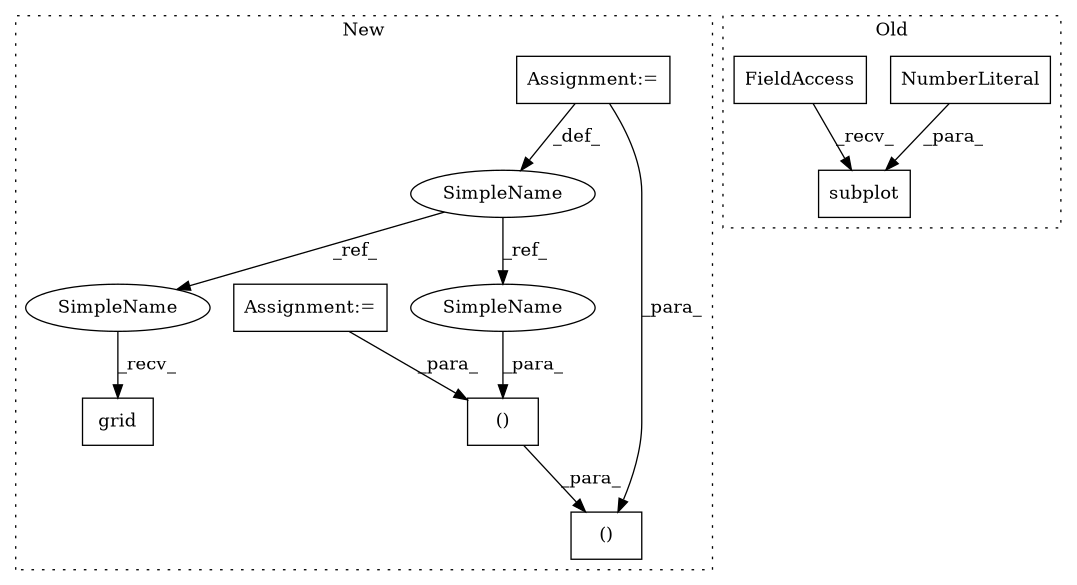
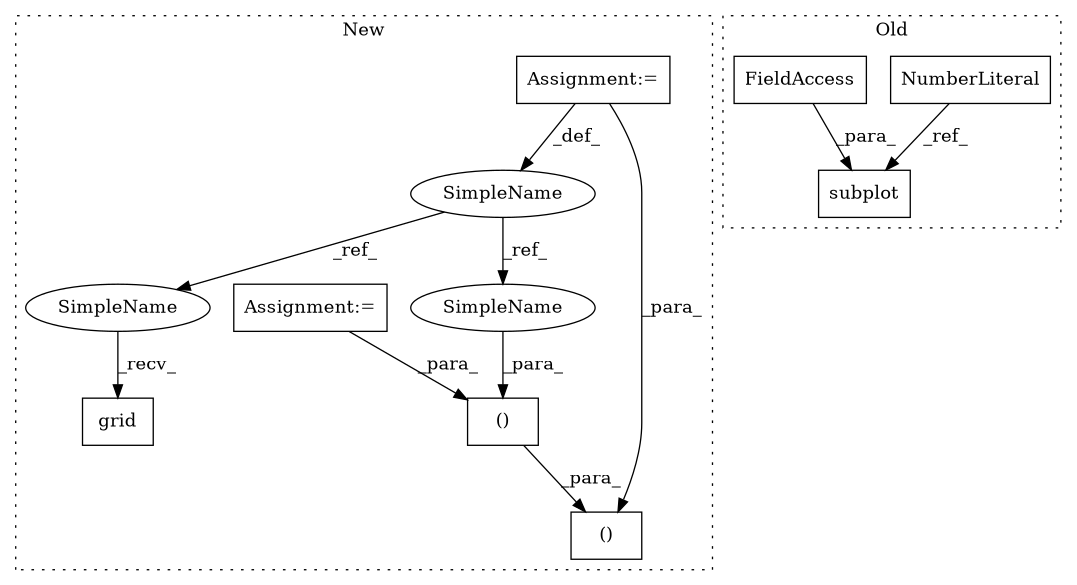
edge "FieldAccess" -> "subplot": label "_recv_" -> "_para_"
edge "NumberLiteral" -> "subplot": label "_para_" -> "_ref_"
